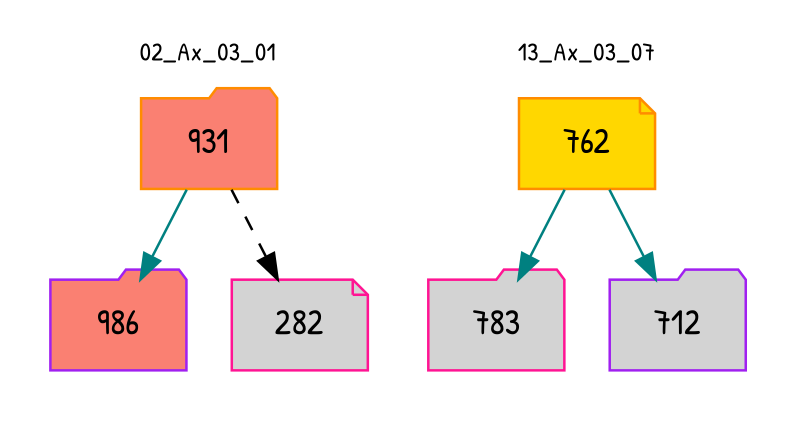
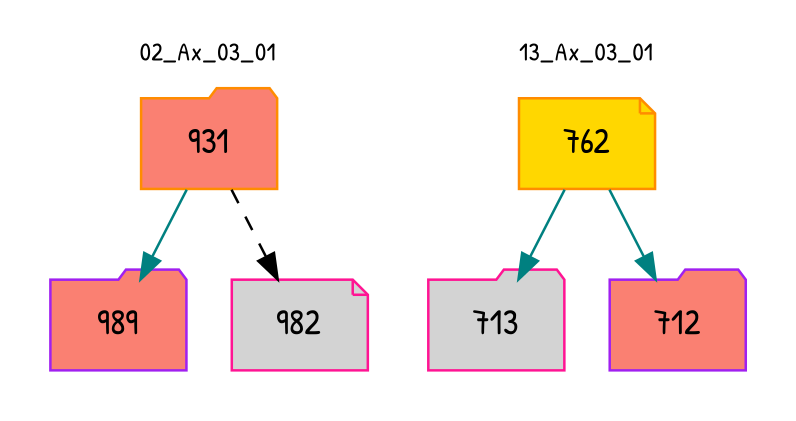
cluster "13_Ax_03_07": label "13_Ax_03_07" -> "13_Ax_03_01"
node "986": label "986" -> "989"
node "282": label "282" -> "982"
node "783": label "783" -> "713"
node "712": fillcolor lightgrey -> salmon
